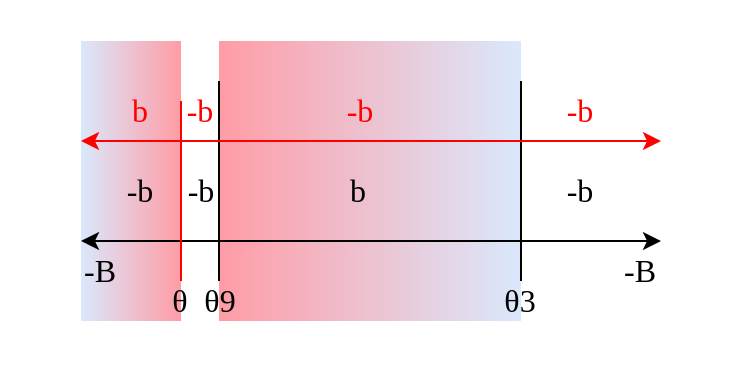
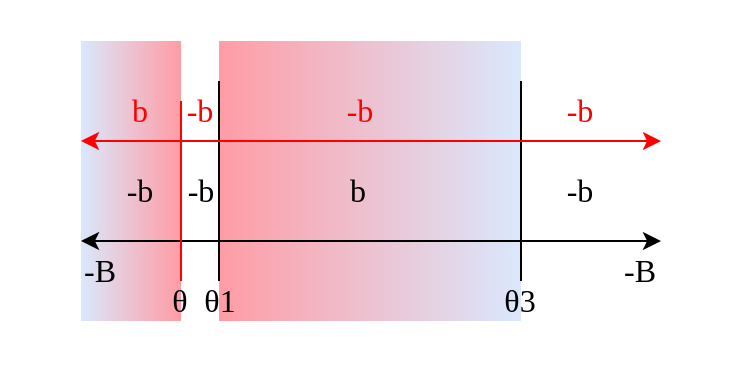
node "θ9": label "θ9" -> "θ1"
